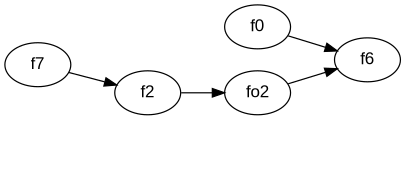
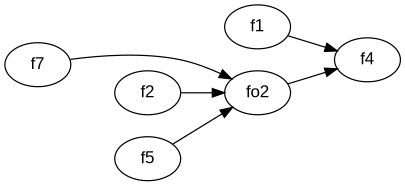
node "f0": label "f0" -> "f1"
node "f6": label "f6" -> "f4"
edge "f7" -> "f2": now "f7" -> "fo2"
node "f5": added
